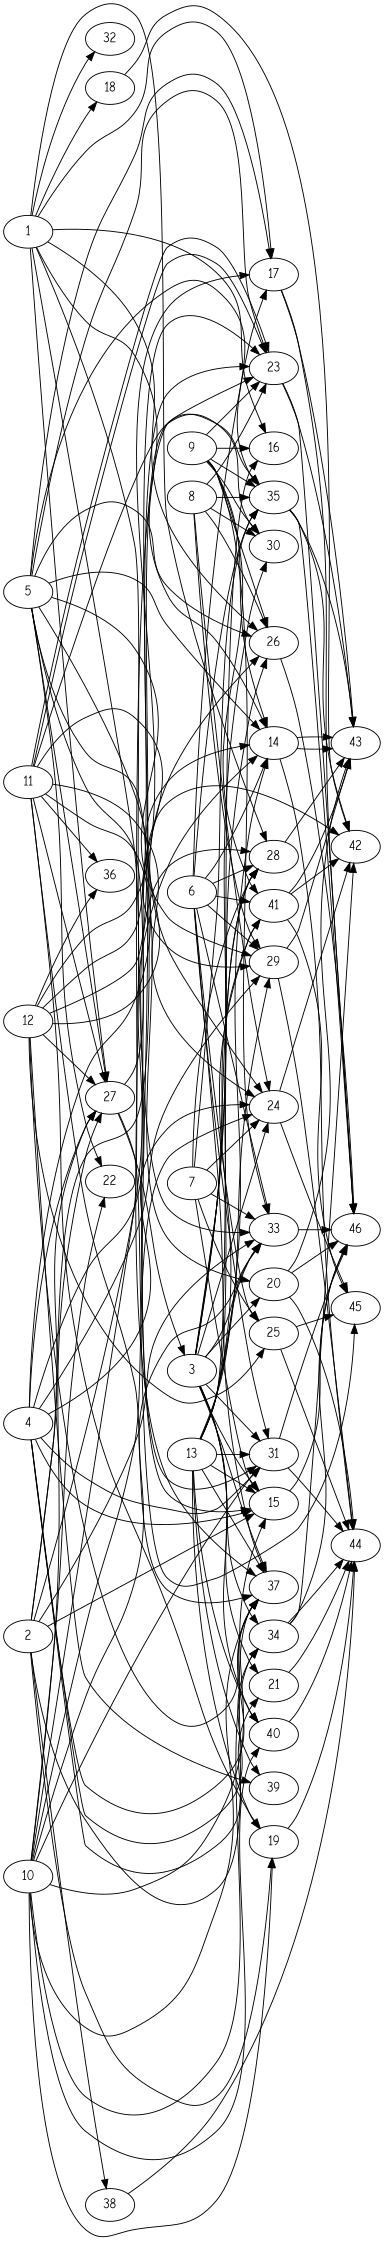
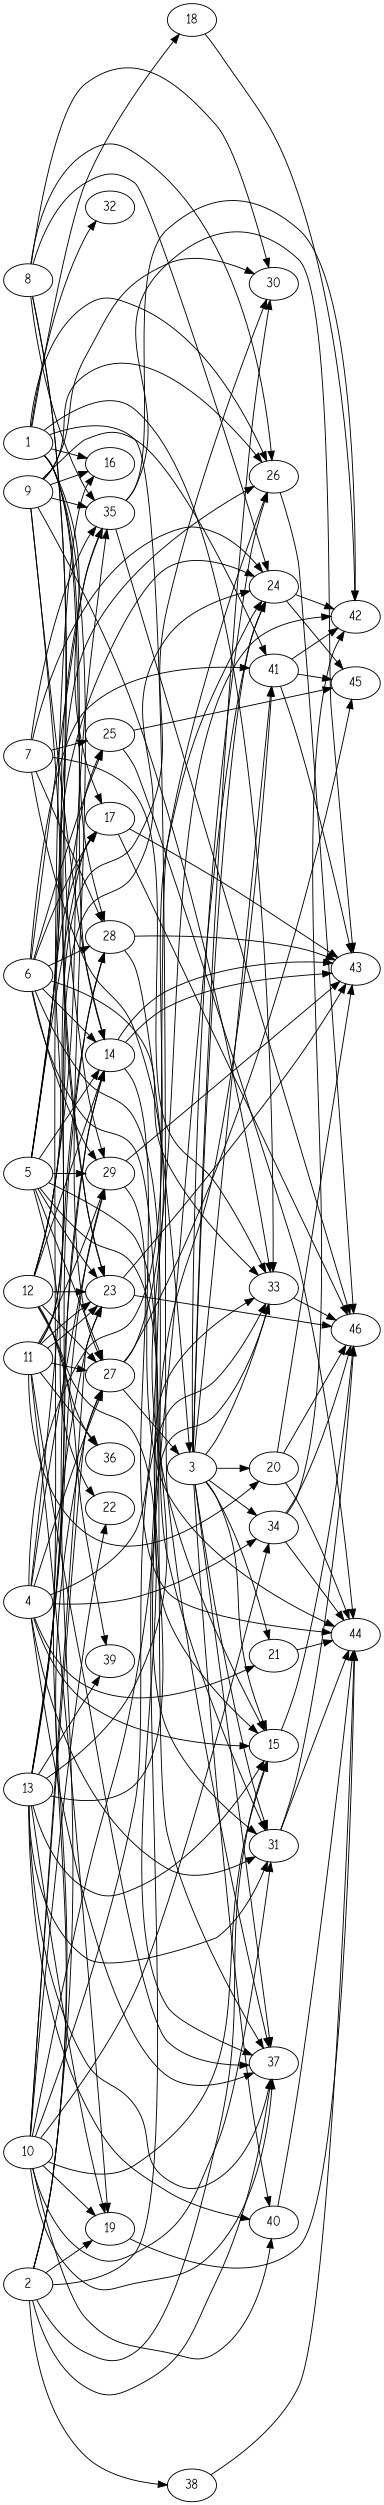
edge "3" -> "28": reversed
